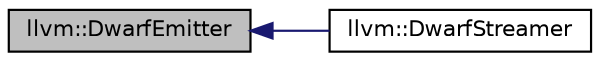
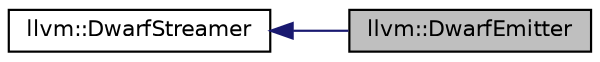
edge "llvm::DwarfStreamer" -> "llvm::DwarfEmitter": reversed
